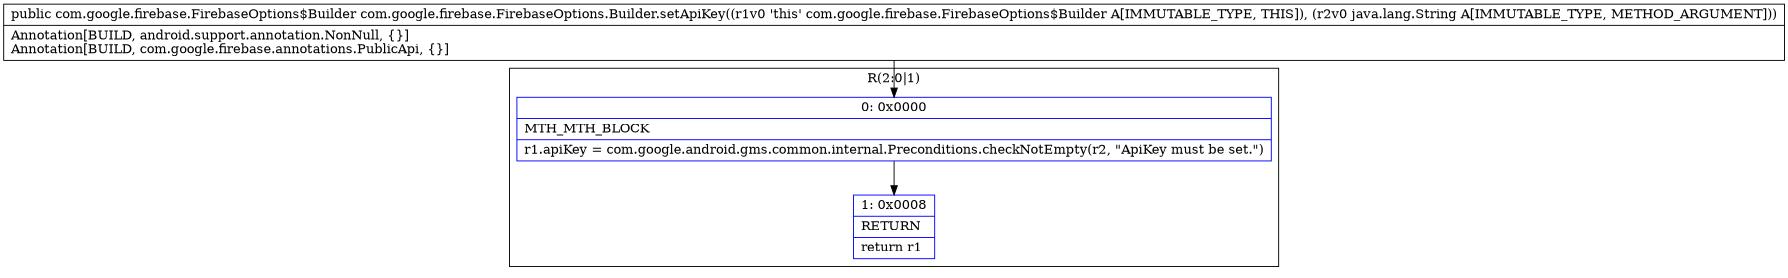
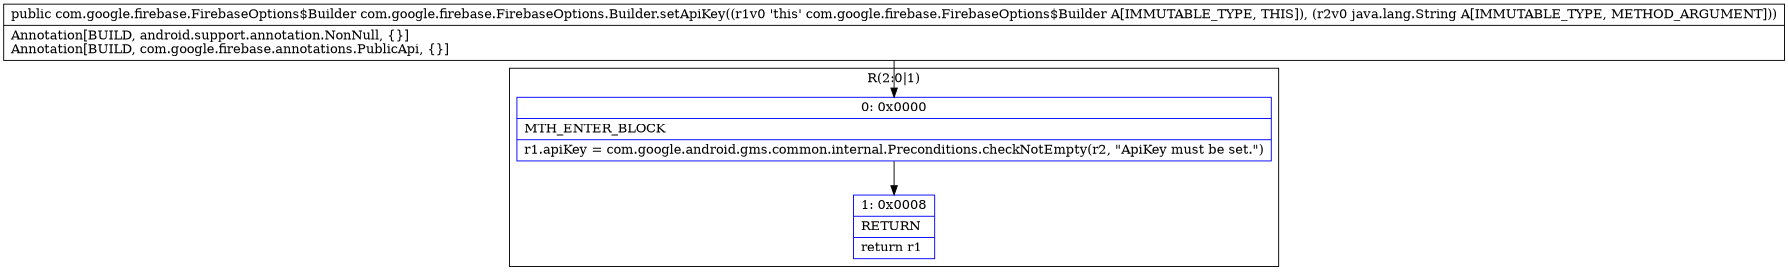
node "0: 0x0000": text "MTH_MTH_BLOCK" -> "MTH_ENTER_BLOCK"
